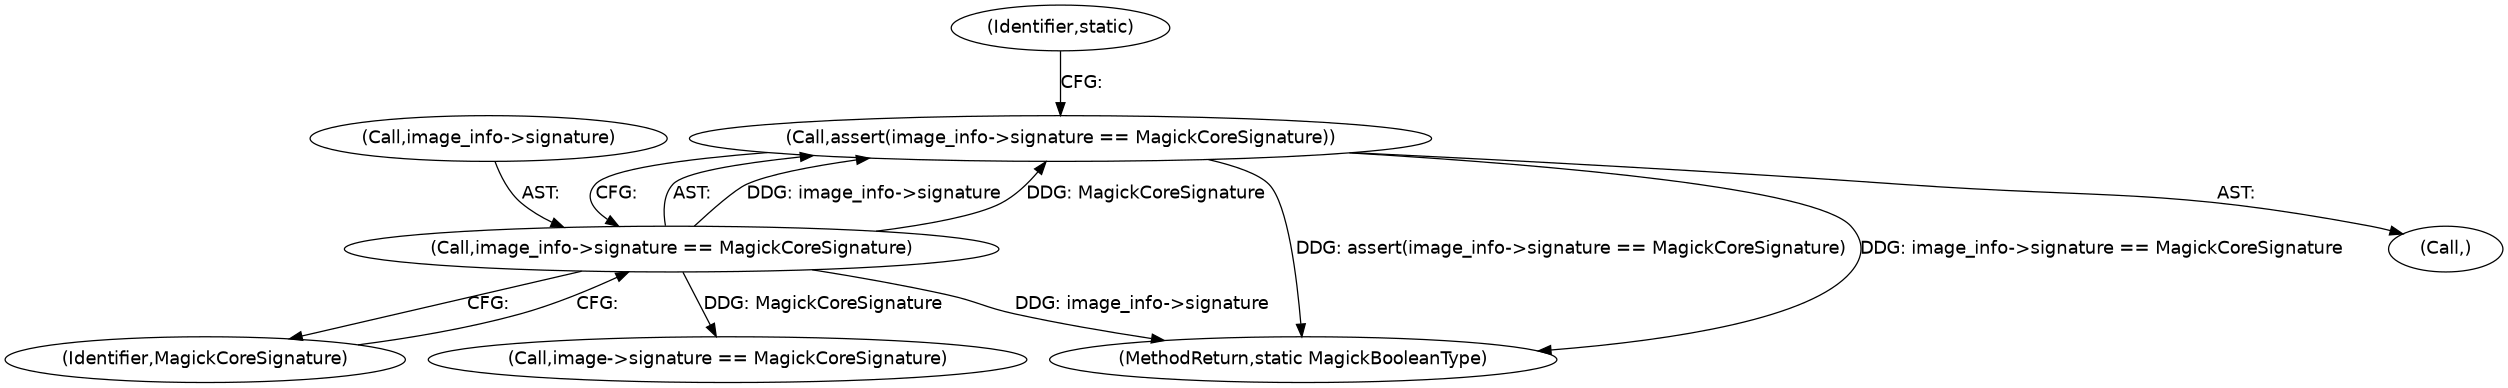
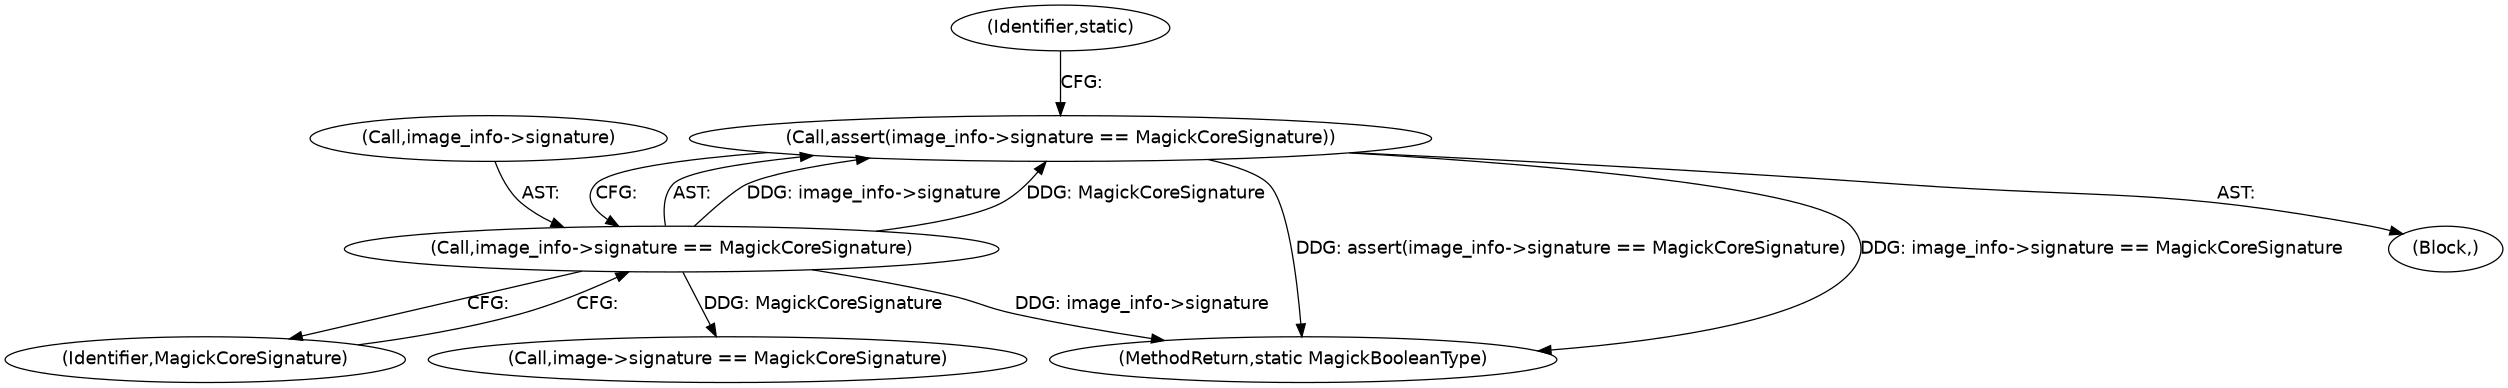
node "(Call,)": label "(Call,)" -> "(Block,)"
